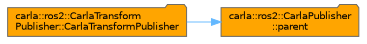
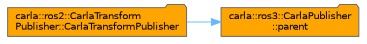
node "carla::ros2::CarlaPublisher ::parent": label "carla::ros2::CarlaPublisher ::parent" -> "carla::ros3::CarlaPublisher ::parent"
